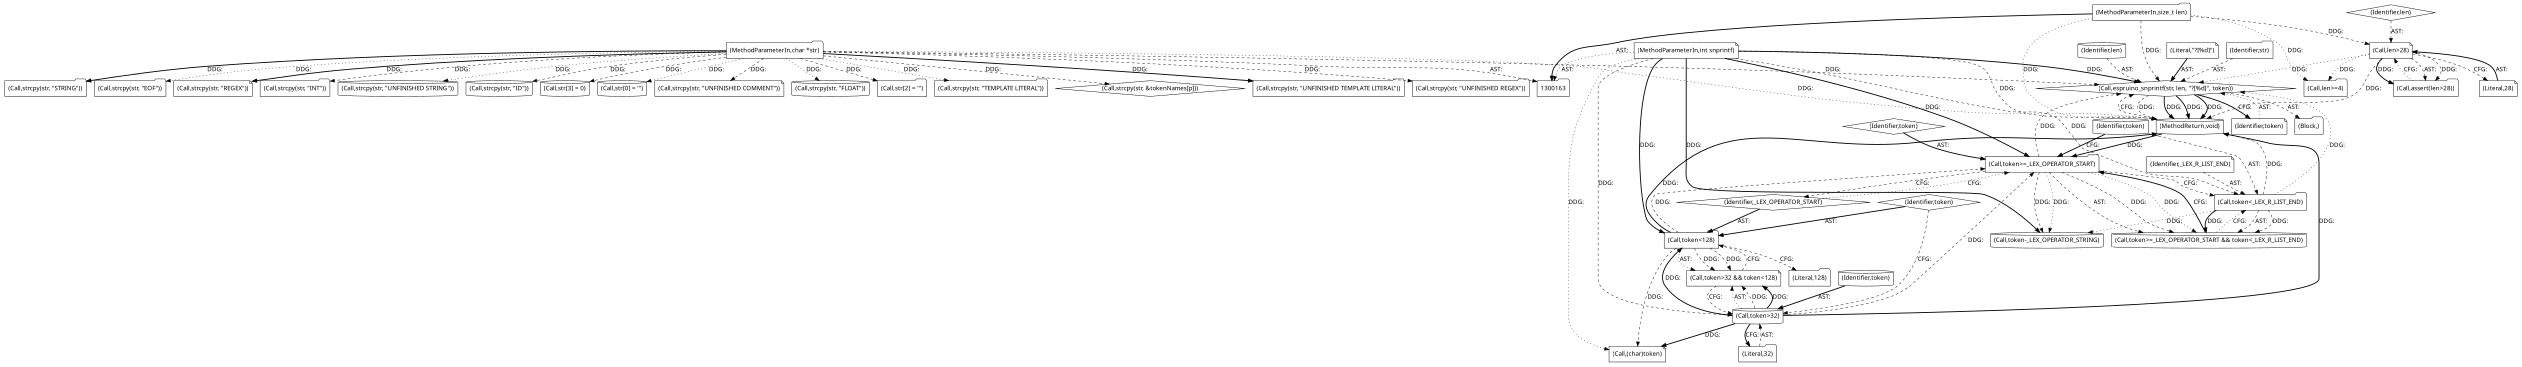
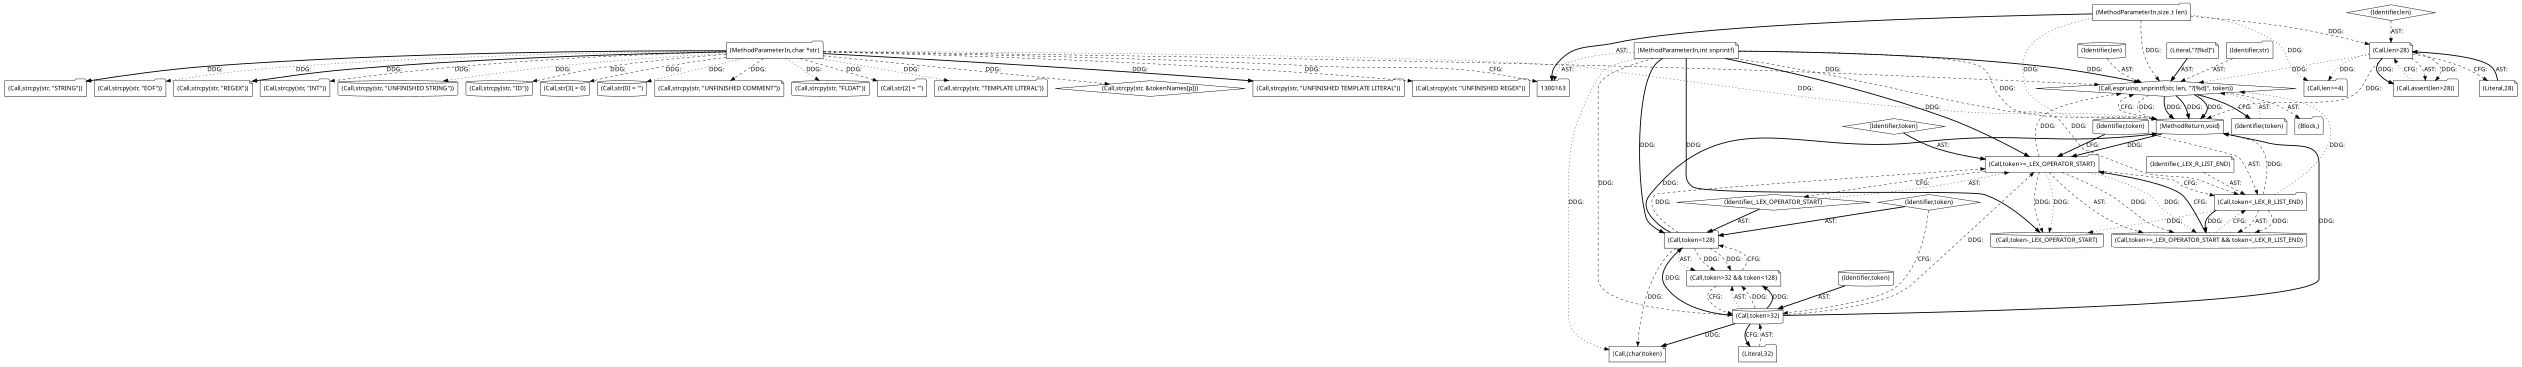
edge "(MethodParameterIn,char *str)" -> "1300163": label "AST: " -> "CFG: "
edge "(Identifier,_LEX_OPERATOR_START)" -> "(Call,token>=_LEX_OPERATOR_START)": label "CFG: " -> "AST: "
node "(Call,token-_LEX_OPERATOR_STRING)": label "(Call,token-_LEX_OPERATOR_STRING)" -> "(Call,token-_LEX_OPERATOR_START)"
node "(Literal,128)": removed
